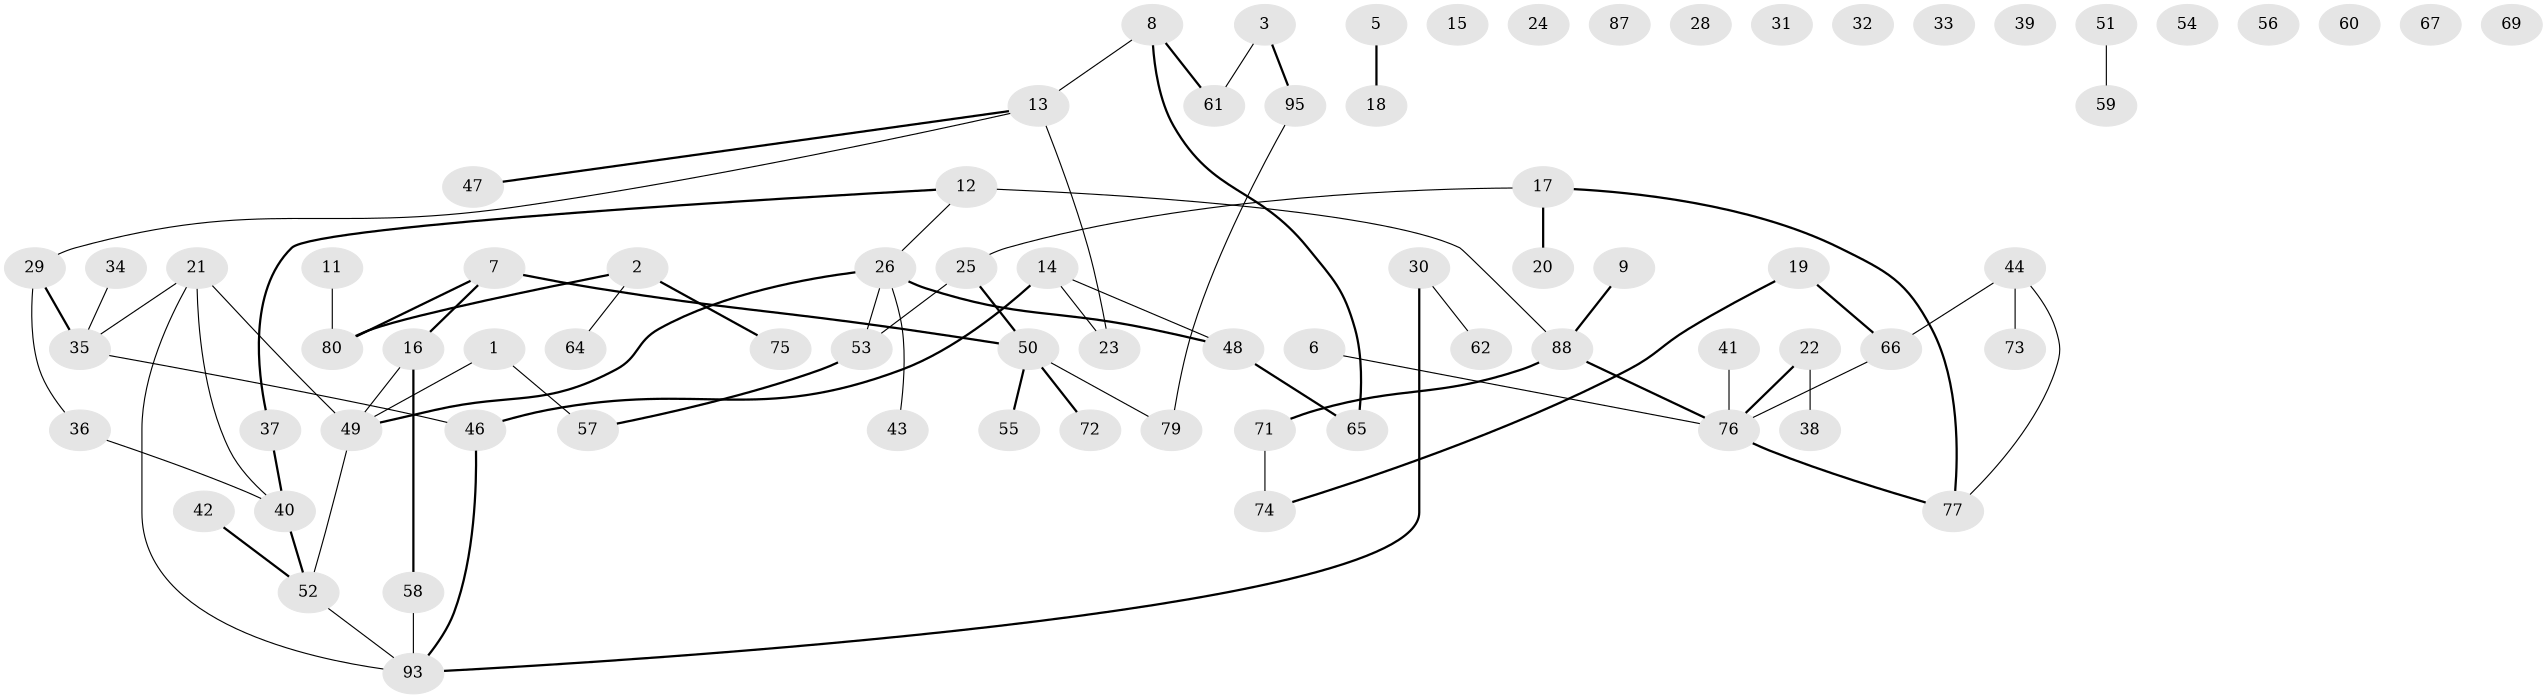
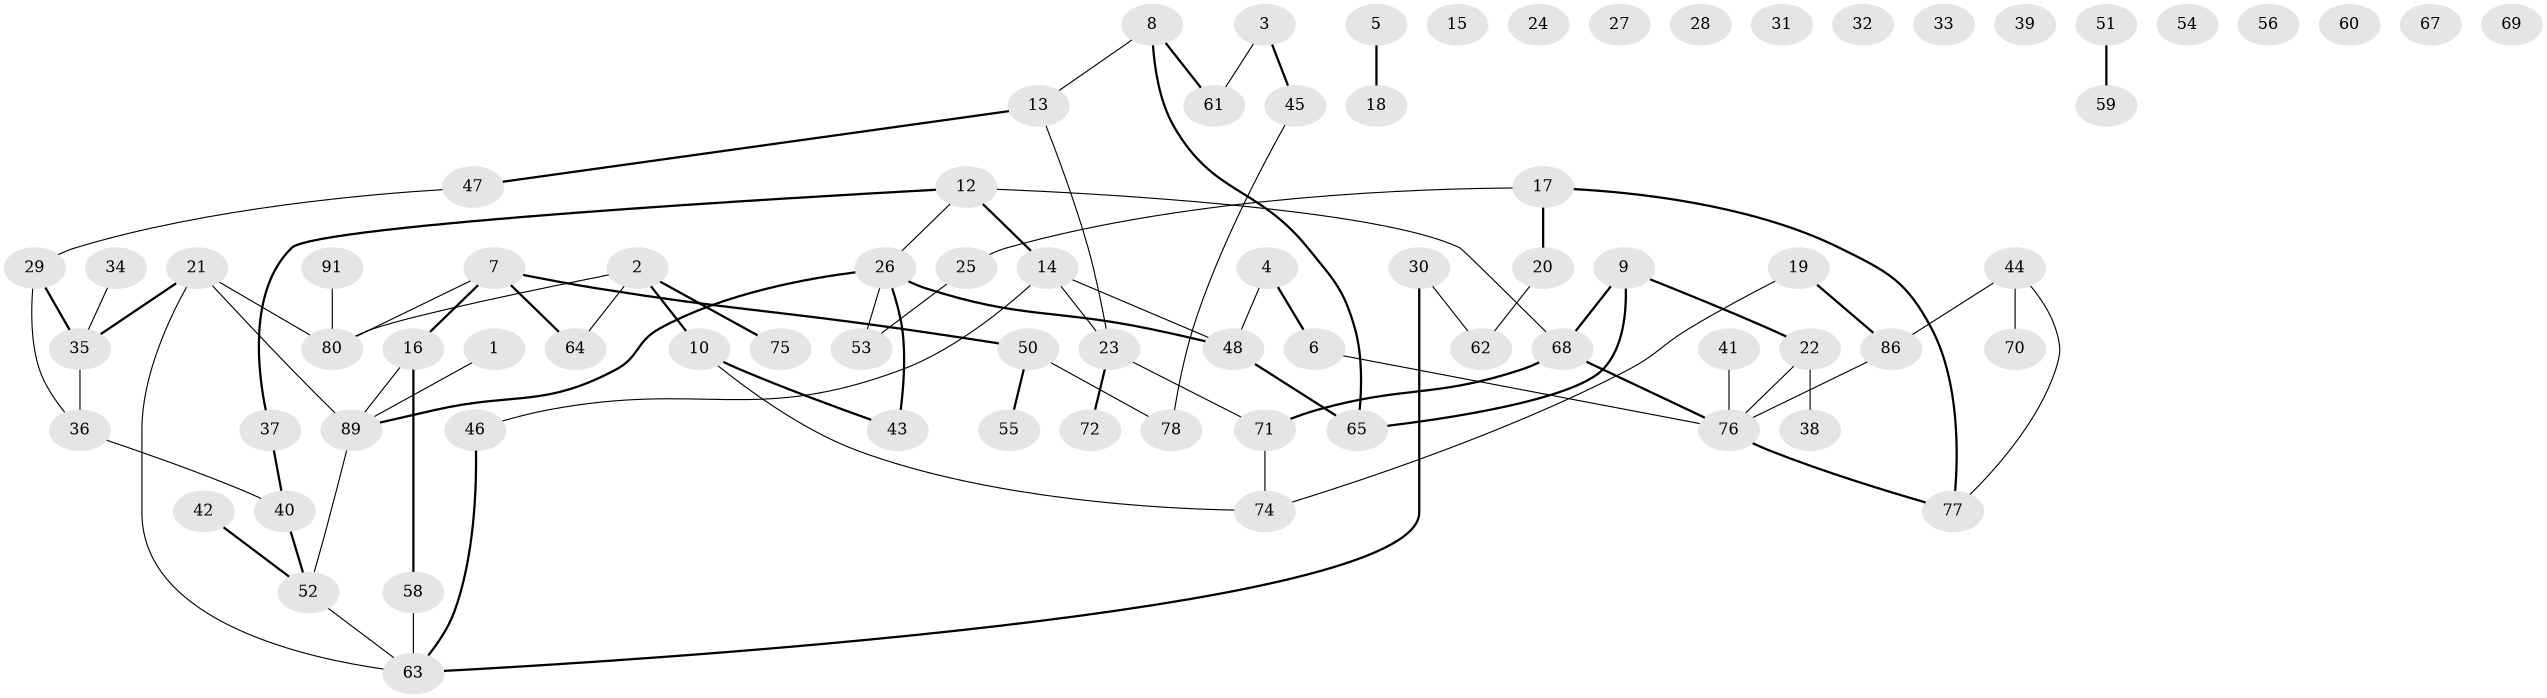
node "87": label "87" -> "27"
edge "51" -- "59": style solid -> bold
node "95": label "95" -> "45"
edge "13" -- "29": now "47" -- "29"
edge "12" -- "14": added
node "11": label "11" -> "91"
node "4": added
edge "2" -- "80": style bold -> solid
edge "9" -- "22": added
edge "21" -- "35": style solid -> bold
edge "7" -- "80": style bold -> solid
edge "7" -- "64": added
edge "20" -- "62": added
edge "25" -- "50": removed
edge "26" -- "43": style solid -> bold
node "10": added
node "88": label "88" -> "68"
node "66": label "66" -> "86"
node "73": label "73" -> "70"
edge "35" -- "46": now "35" -- "36"
edge "50" -- "72": now "23" -- "72"
edge "23" -- "71": added
edge "22" -- "76": style bold -> solid
edge "14" -- "46": style bold -> solid
edge "21" -- "40": now "21" -- "80"
edge "9" -- "65": added
edge "19" -- "74": style bold -> solid
node "49": label "49" -> "89"
node "57": removed
node "79": label "79" -> "78"
node "93": label "93" -> "63"
